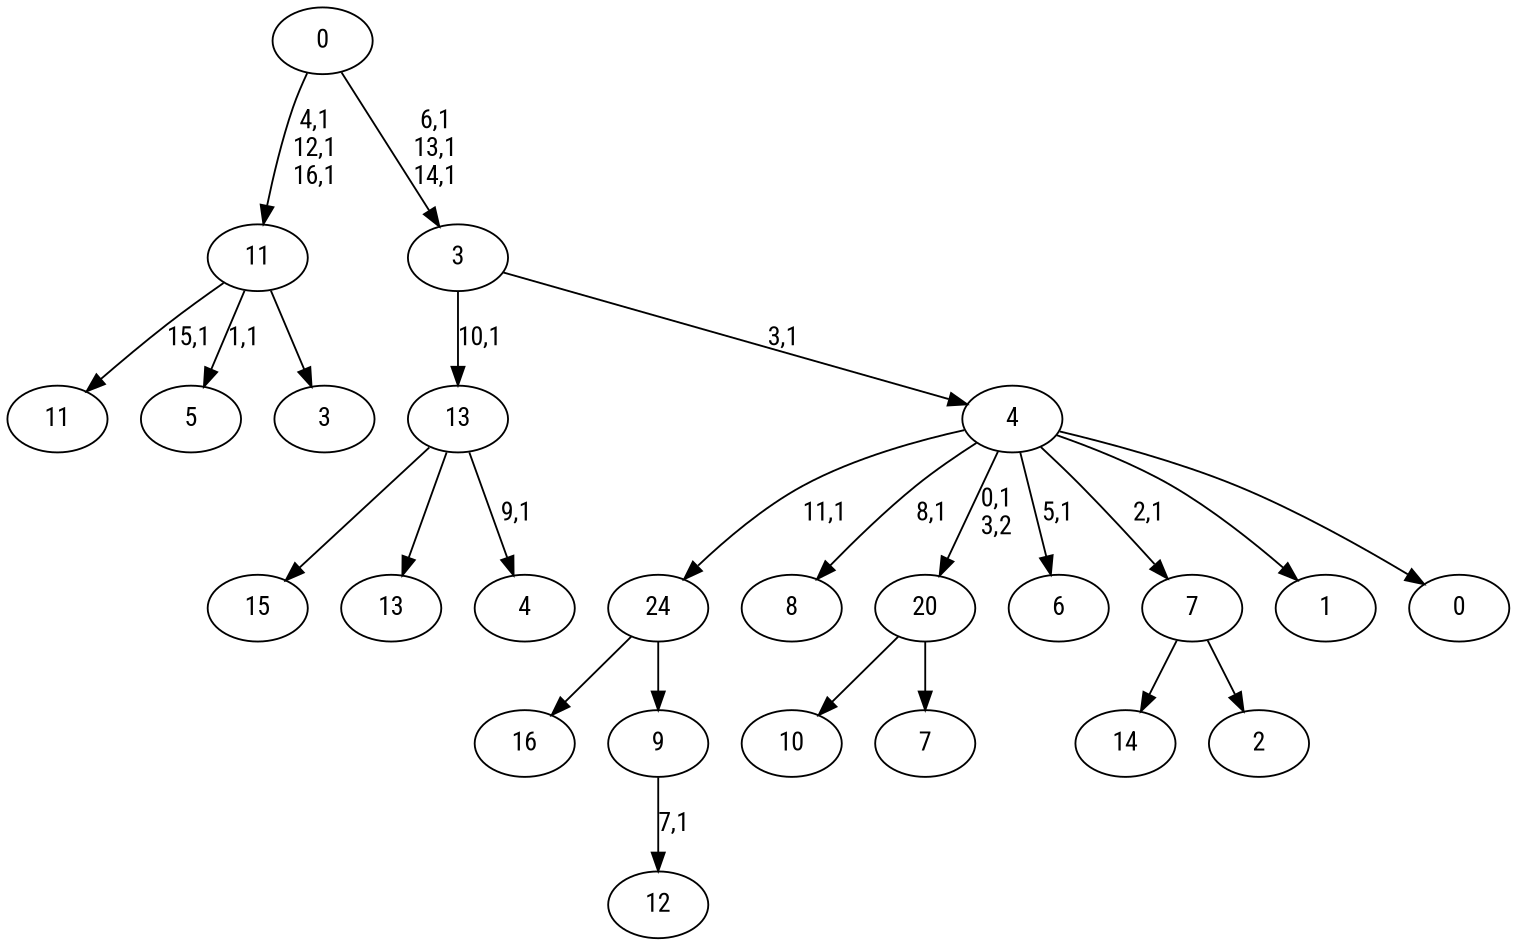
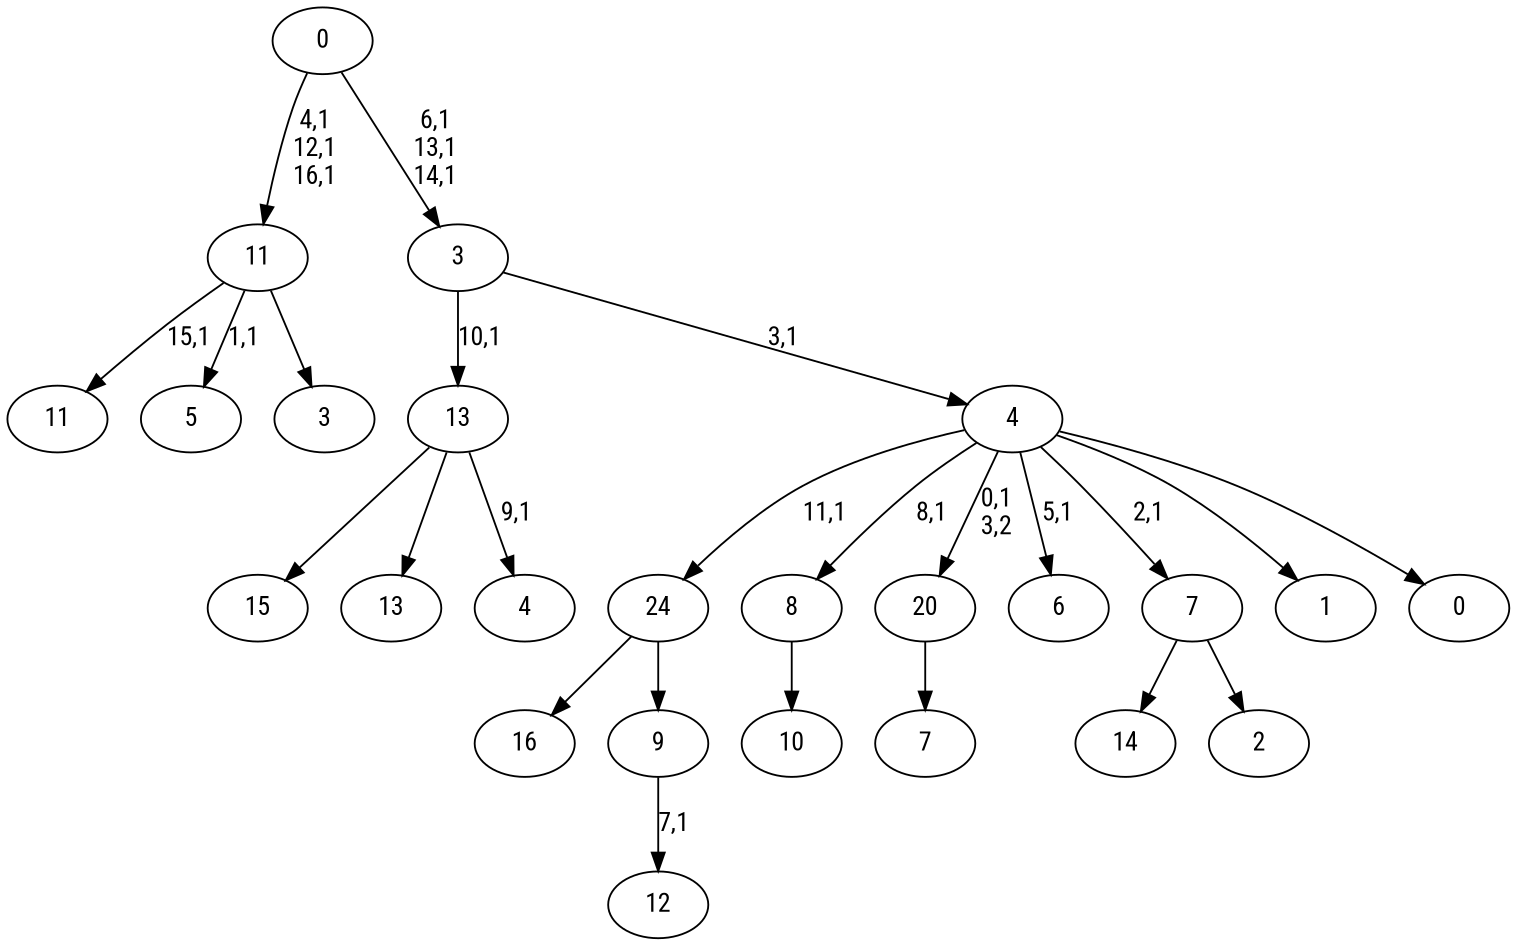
edge "20" -> "10": now "8" -> "10"
